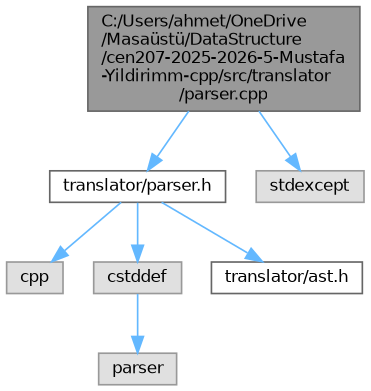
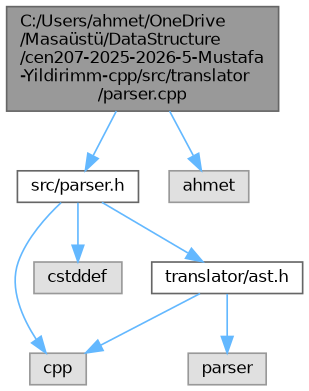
node "translator/parser.h": label "translator/parser.h" -> "src/parser.h"
node "stdexcept": label "stdexcept" -> "ahmet"
edge "cstddef" -> "parser": now "translator/ast.h" -> "parser"
edge "translator/ast.h" -> "cpp": added
